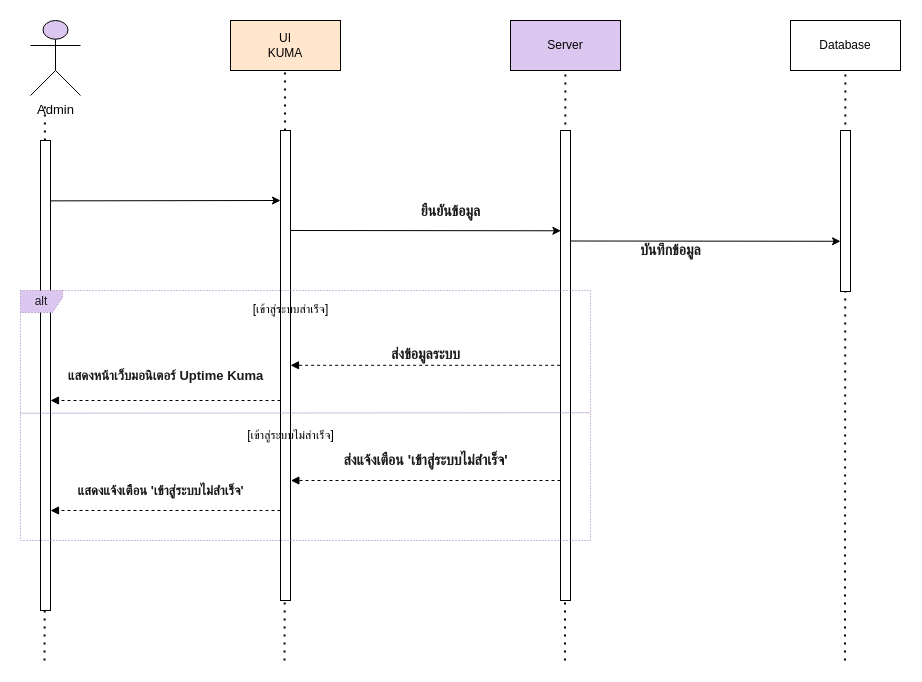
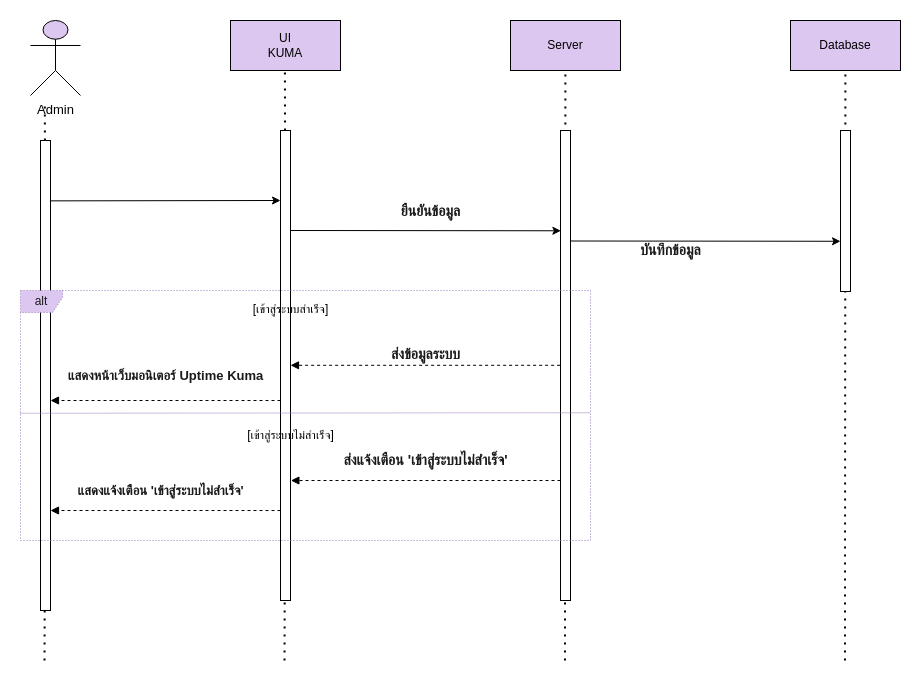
node "UI KUMA": fillcolor #ffe6cc -> #dcc7f0
node "Database": fillcolor #ffffff -> #dcc7f0
node "ยืนยันข้อมูล": moved (451, 211) -> (431, 211)
